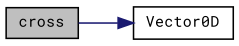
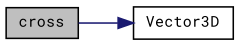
node "Vector0D": label "Vector0D" -> "Vector3D"
